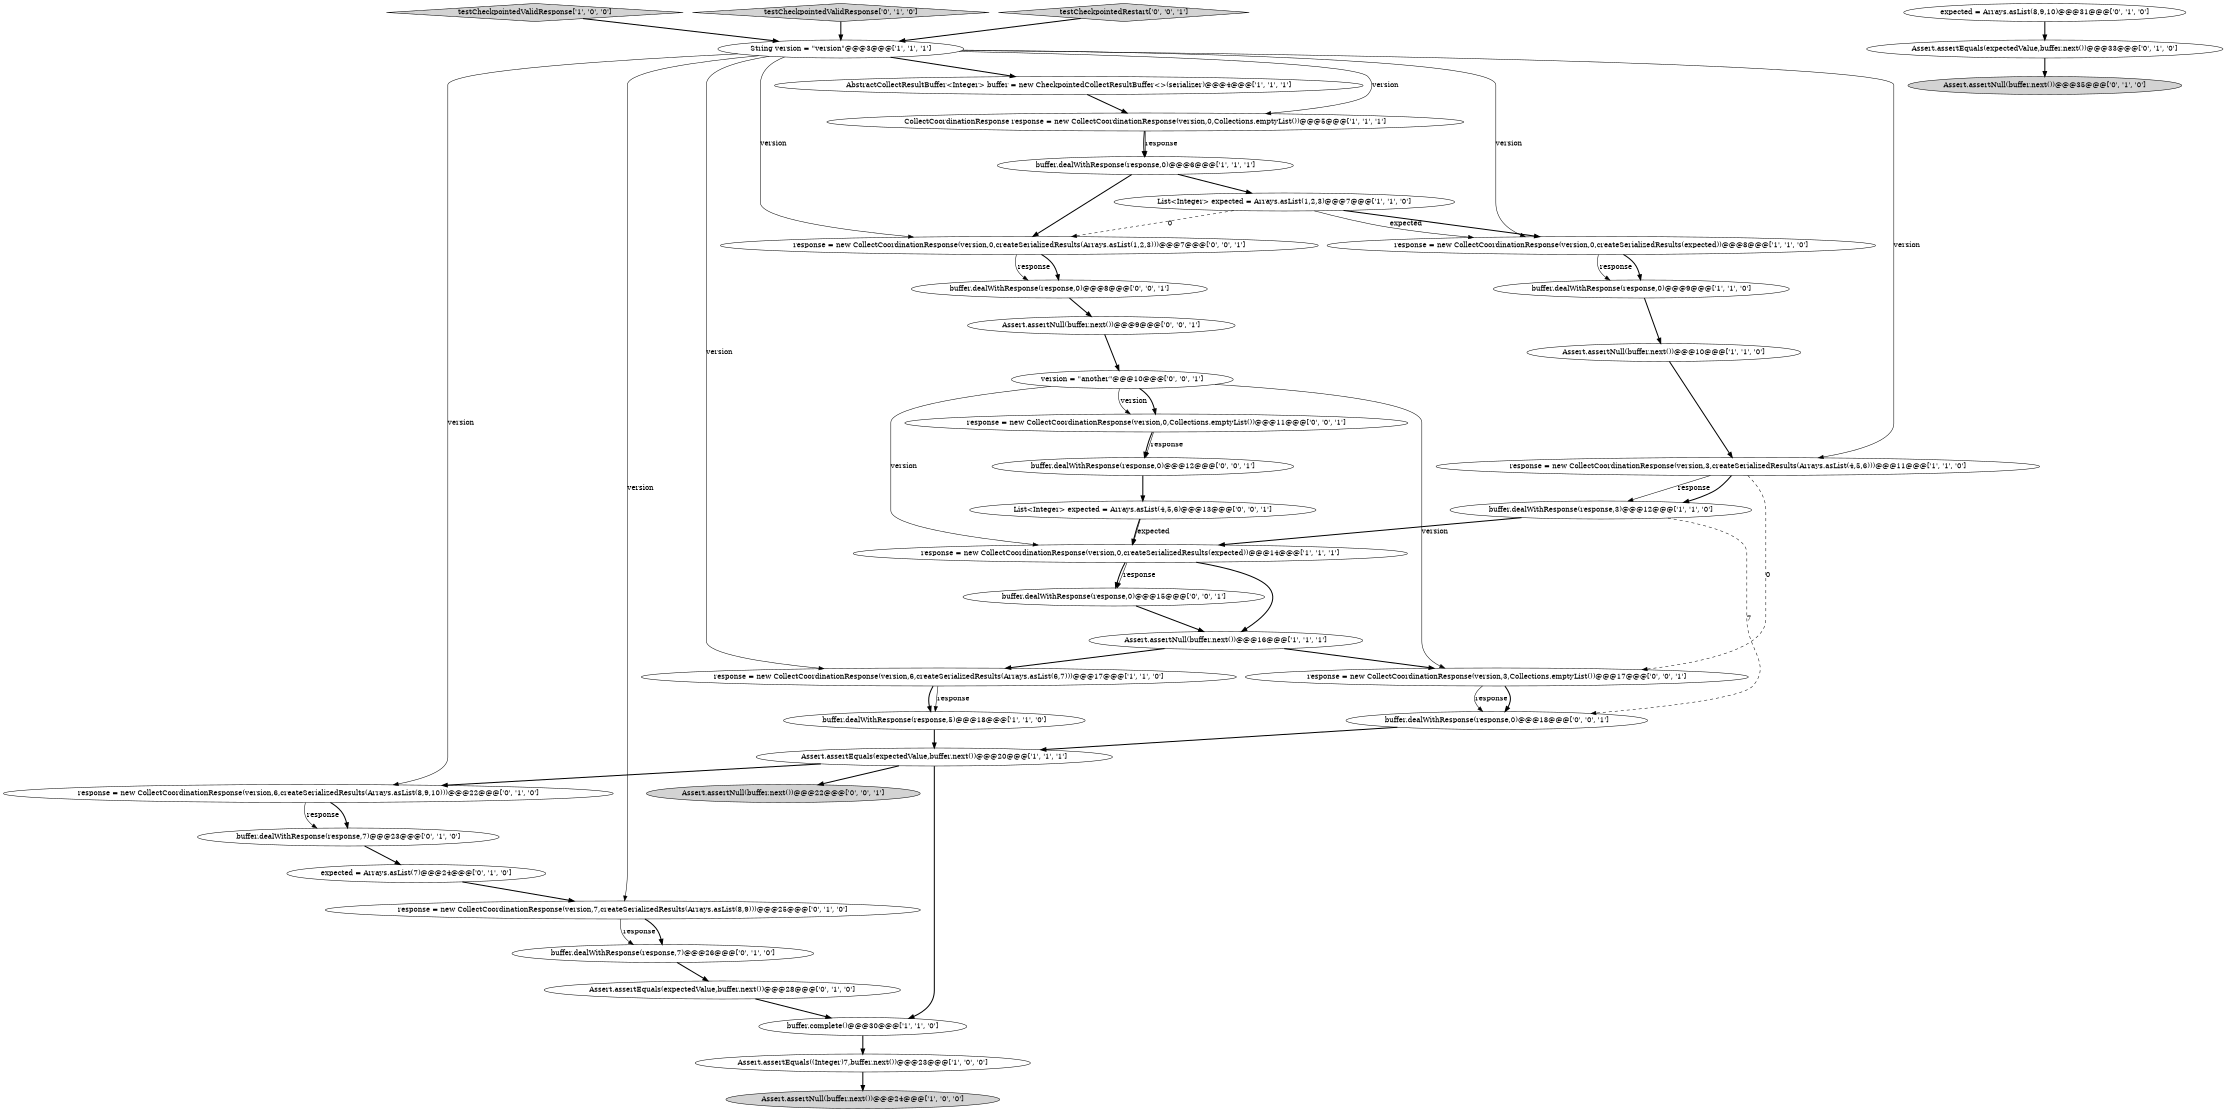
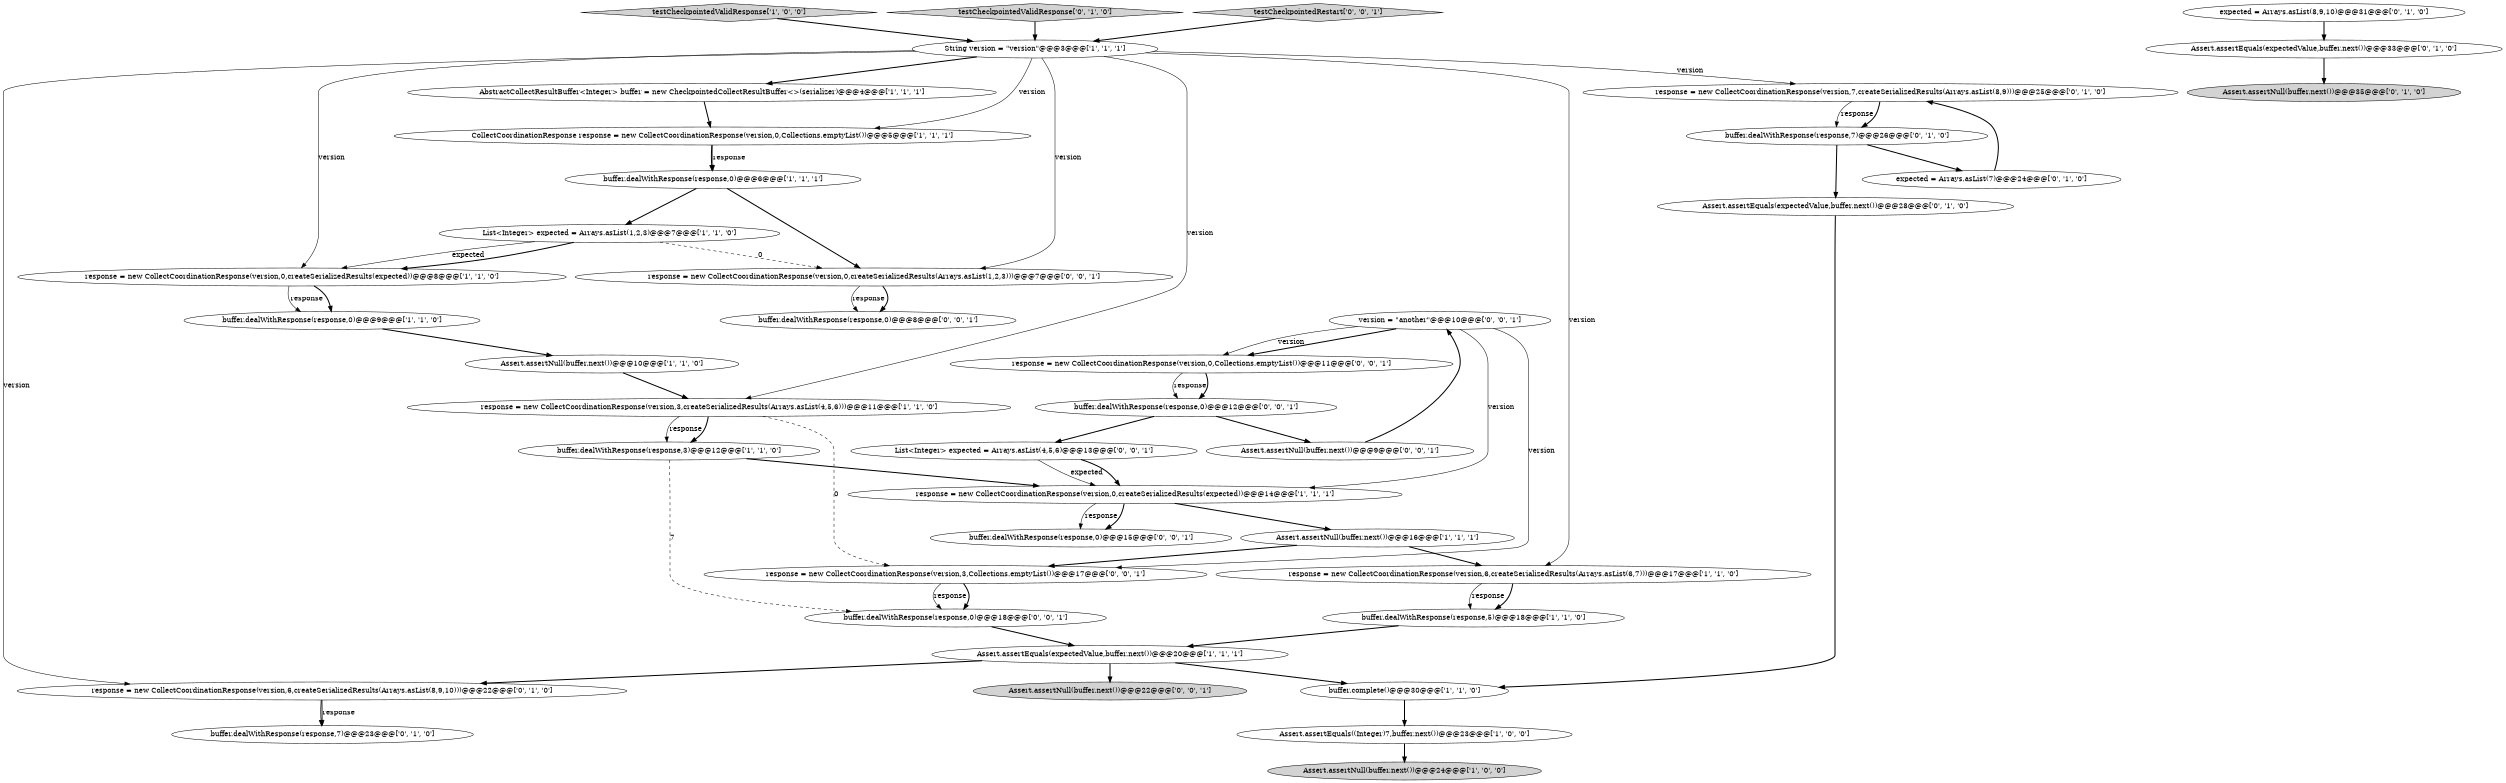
edge "buffer.dealWithResponse(response,0)@@@8@@@['0', '0', '1']" -> "Assert.assertNull(buffer.next())@@@9@@@['0', '0', '1']": now "buffer.dealWithResponse(response,0)@@@12@@@['0', '0', '1']" -> "Assert.assertNull(buffer.next())@@@9@@@['0', '0', '1']"
edge "buffer.dealWithResponse(response,0)@@@15@@@['0', '0', '1']" -> "Assert.assertNull(buffer.next())@@@16@@@['1', '1', '1']": removed
edge "buffer.dealWithResponse(response,7)@@@23@@@['0', '1', '0']" -> "expected = Arrays.asList(7)@@@24@@@['0', '1', '0']": now "buffer.dealWithResponse(response,7)@@@26@@@['0', '1', '0']" -> "expected = Arrays.asList(7)@@@24@@@['0', '1', '0']"
